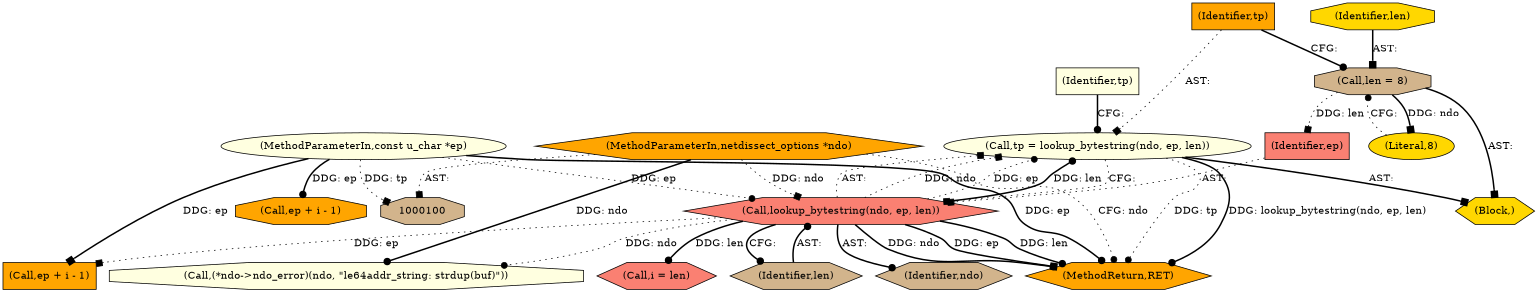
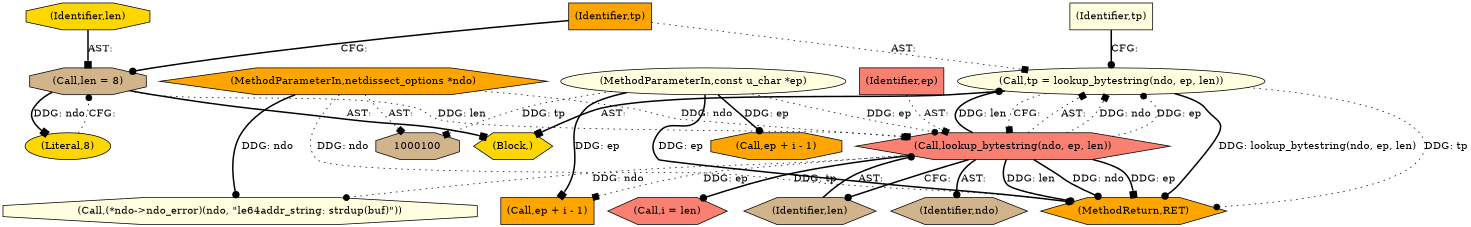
edge "(Call,len = 8)" -> "(Identifier,ep)": now "(Call,len = 8)" -> "(Call,lookup_bytestring(ndo, ep, len))"
edge "(MethodParameterIn,netdissect_options *ndo)" -> "(MethodReturn,RET)": label "CFG: ndo" -> "DDG: ndo"
edge "(Call,lookup_bytestring(ndo, ep, len))" -> "(Call,i = len)": label "DDG: len" -> "DDG: tp"
